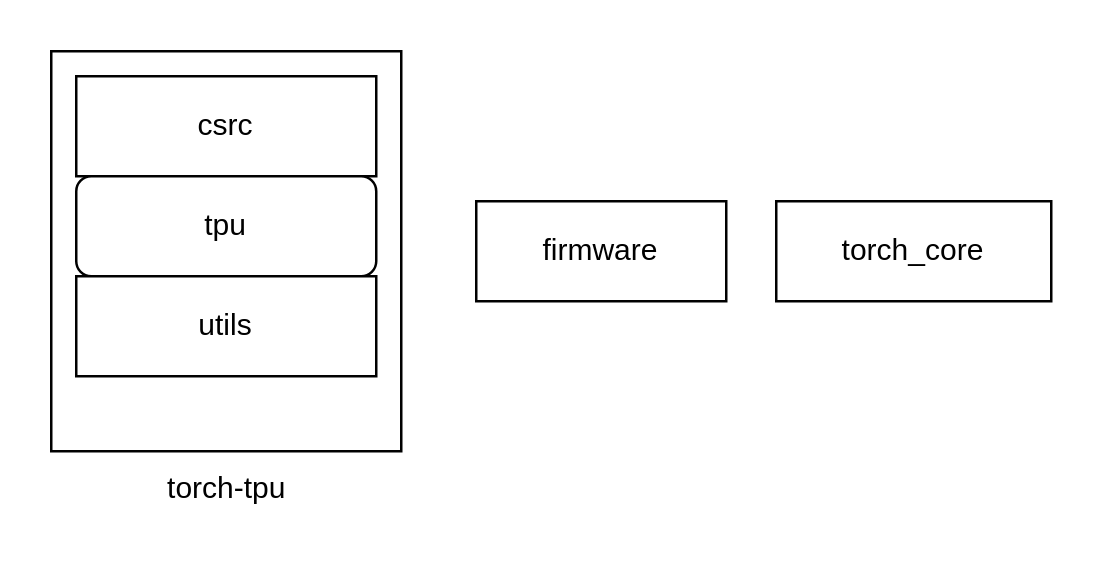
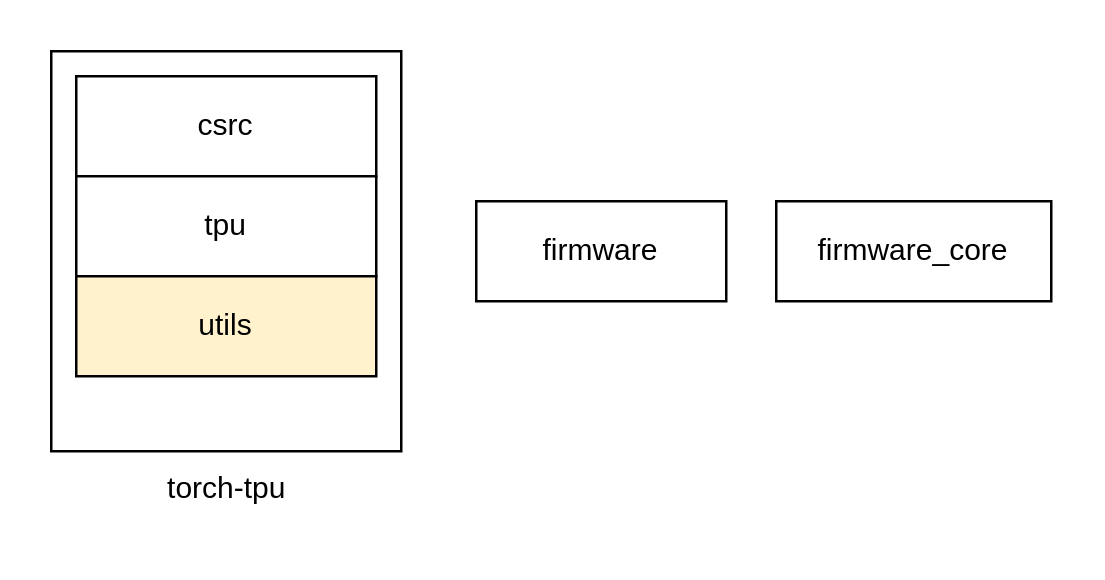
node "tpu": shape rounded rectangle -> rectangle
node "torch_core": label "torch_core" -> "firmware_core"
node "utils": fillcolor #ffffff -> #fff2cc
